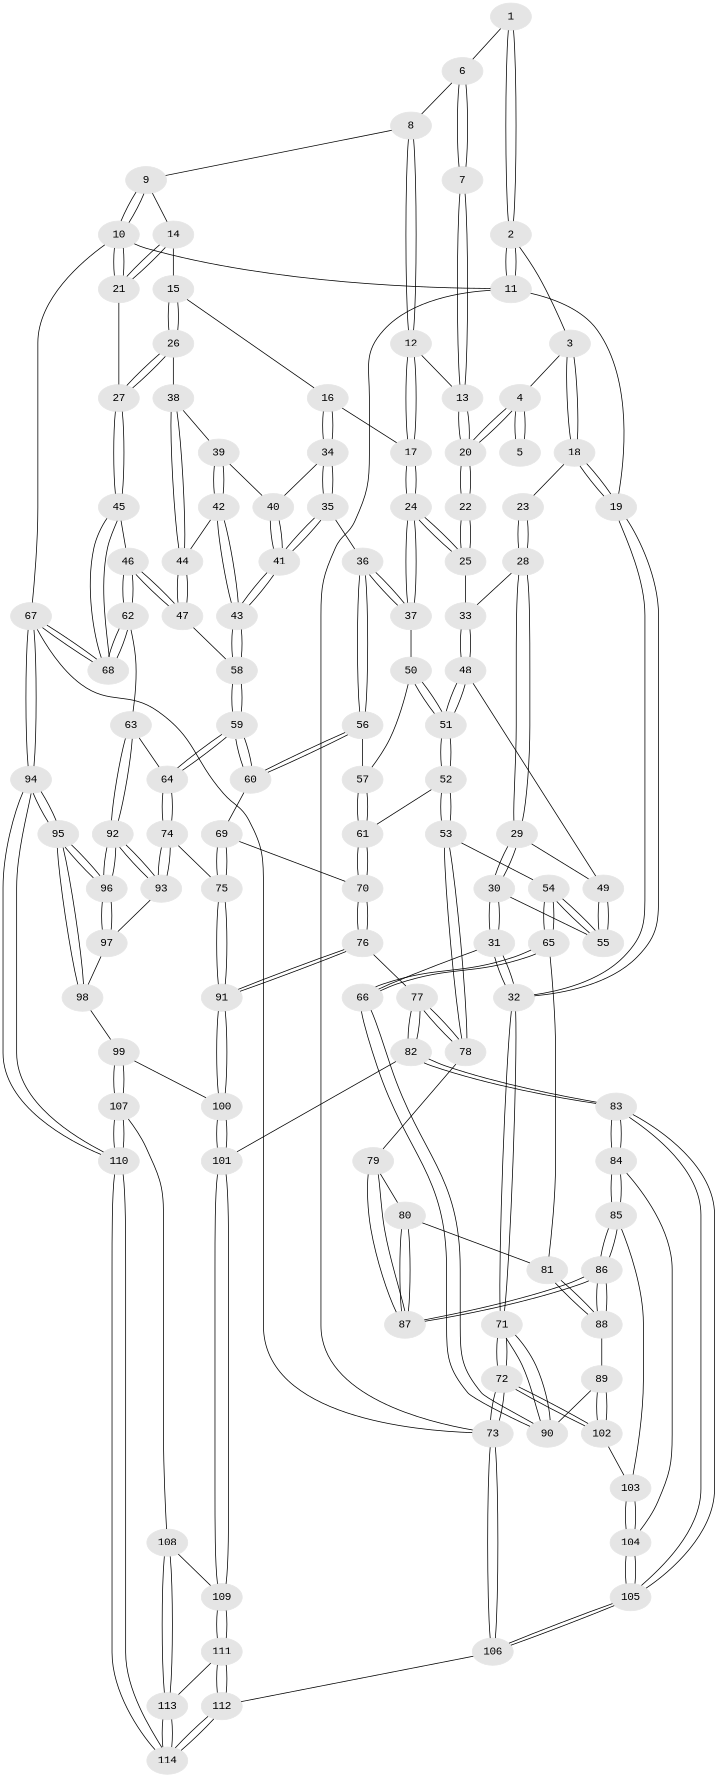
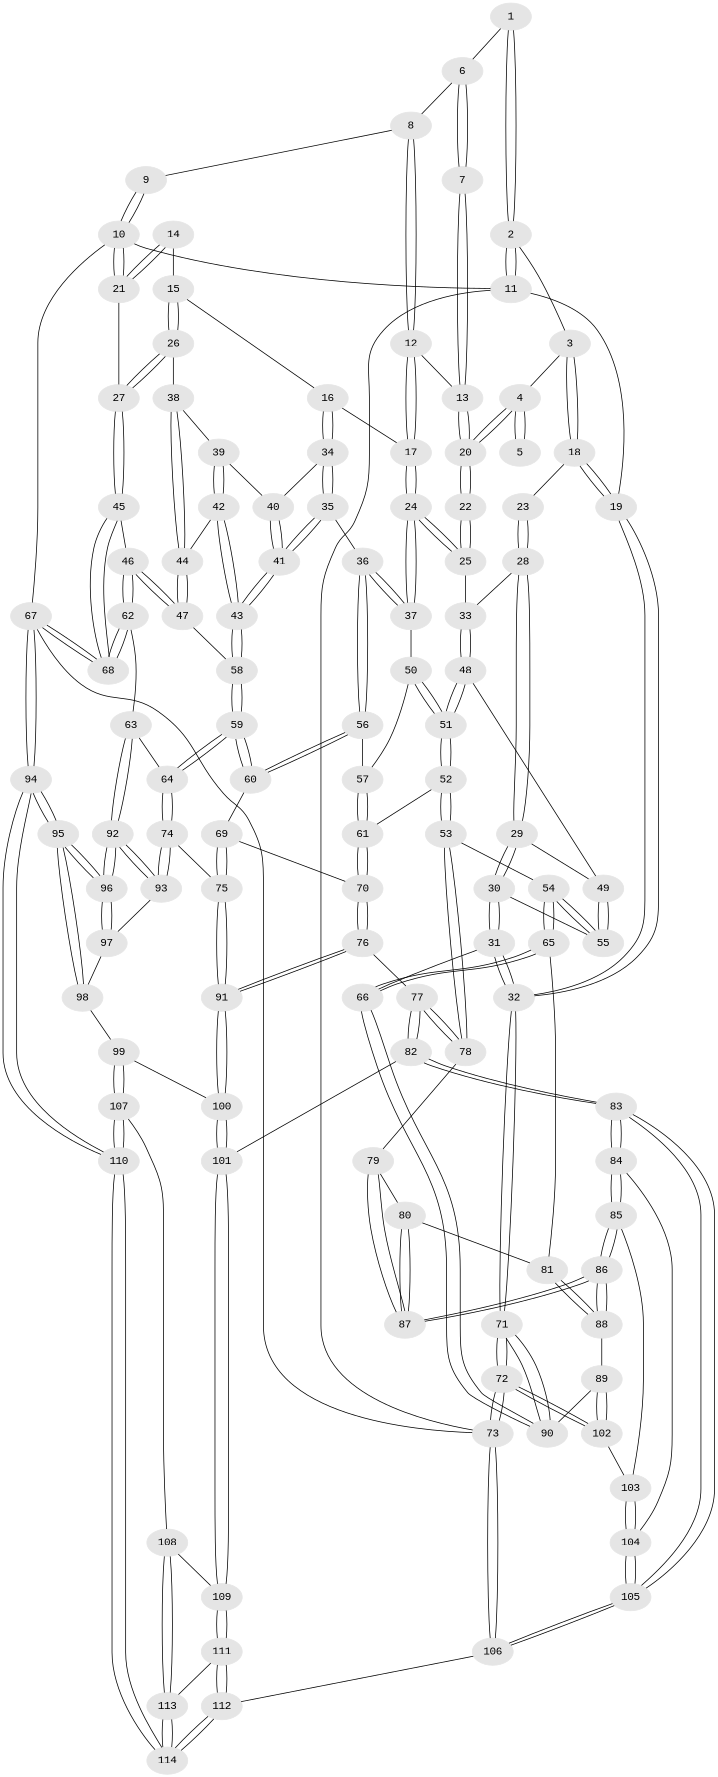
edge "9" -- "14": removed
